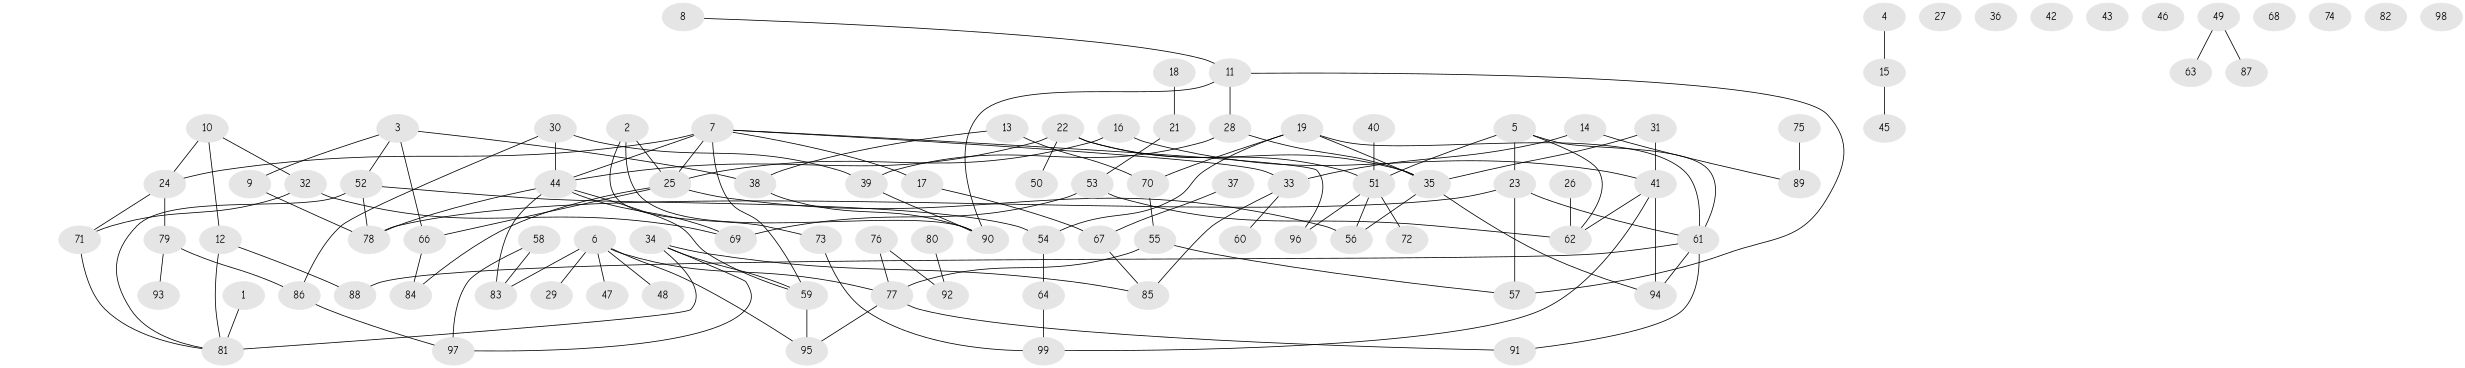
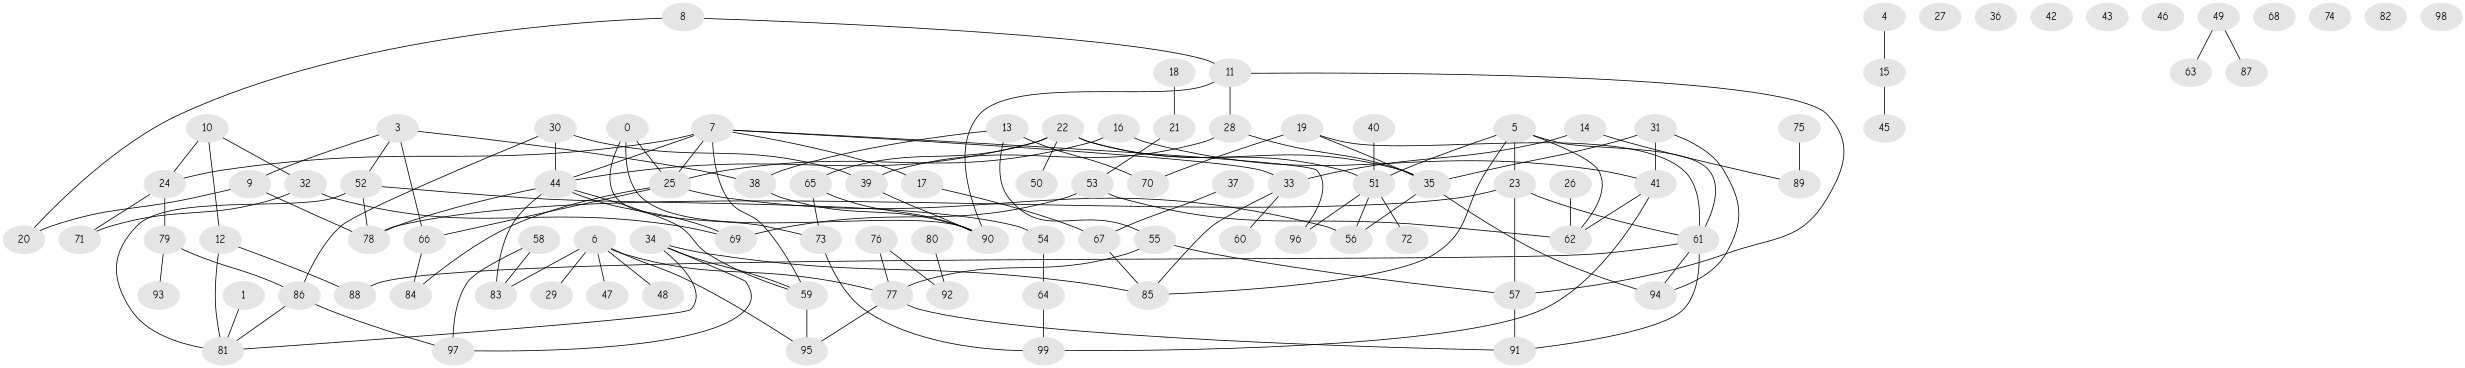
node "2": label "2" -> "0"
node "65": added
edge "19" -- "54": removed
edge "70" -- "55": now "13" -- "55"
node "20": added
edge "41" -- "94": now "31" -- "94"
edge "5" -- "85": added
edge "71" -- "81": now "86" -- "81"
edge "57" -- "91": added
